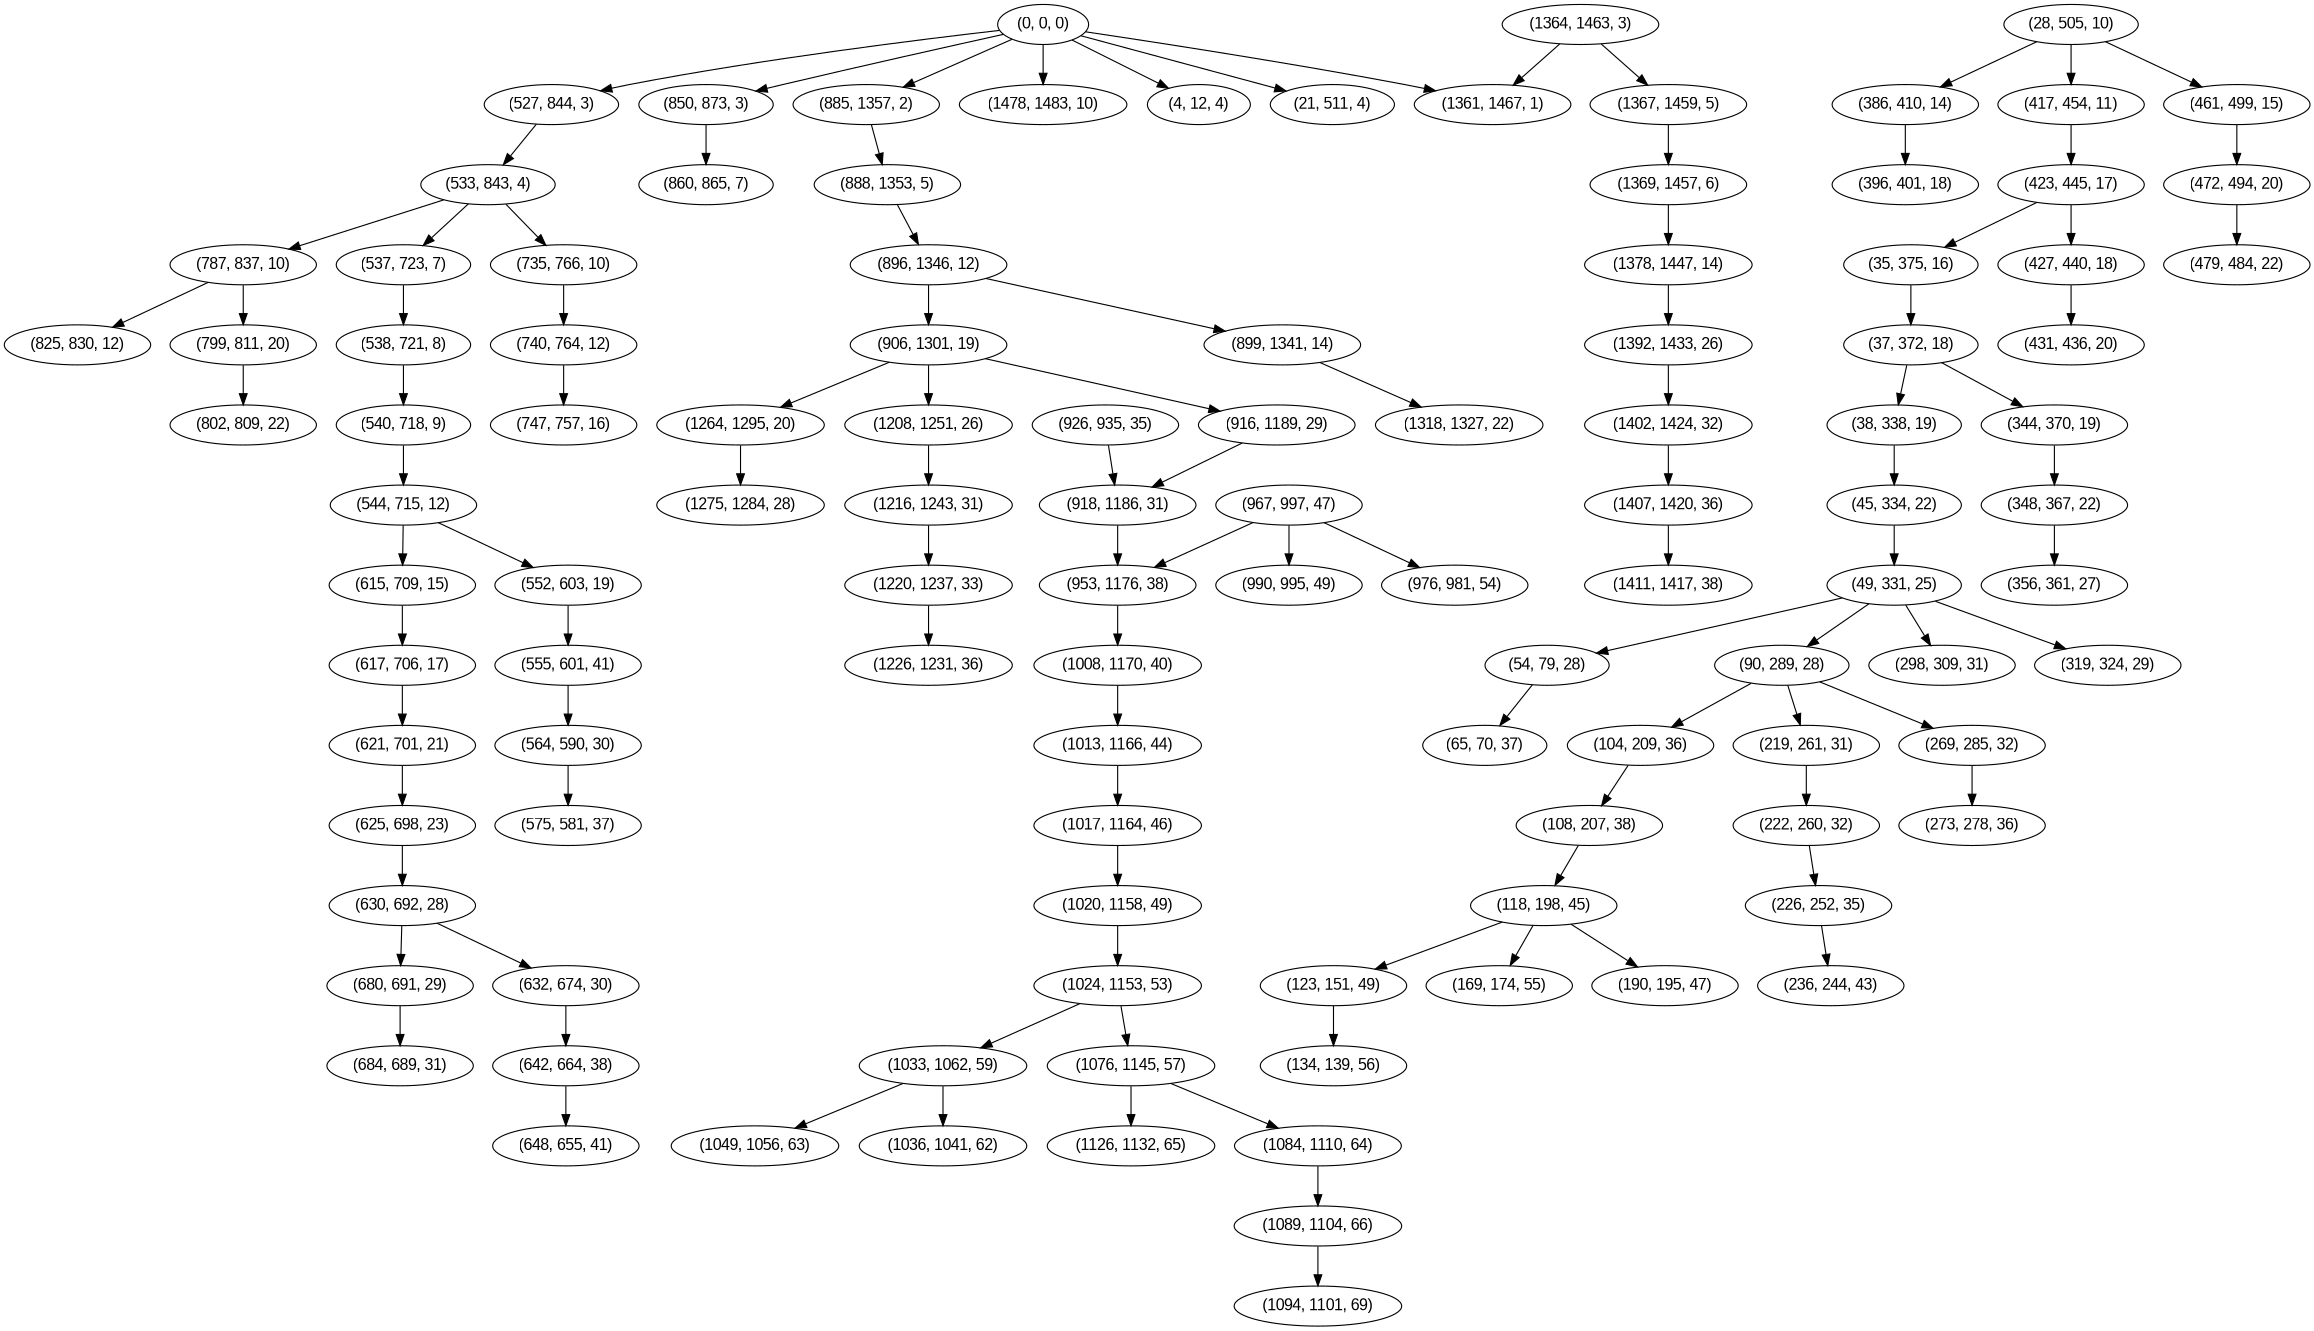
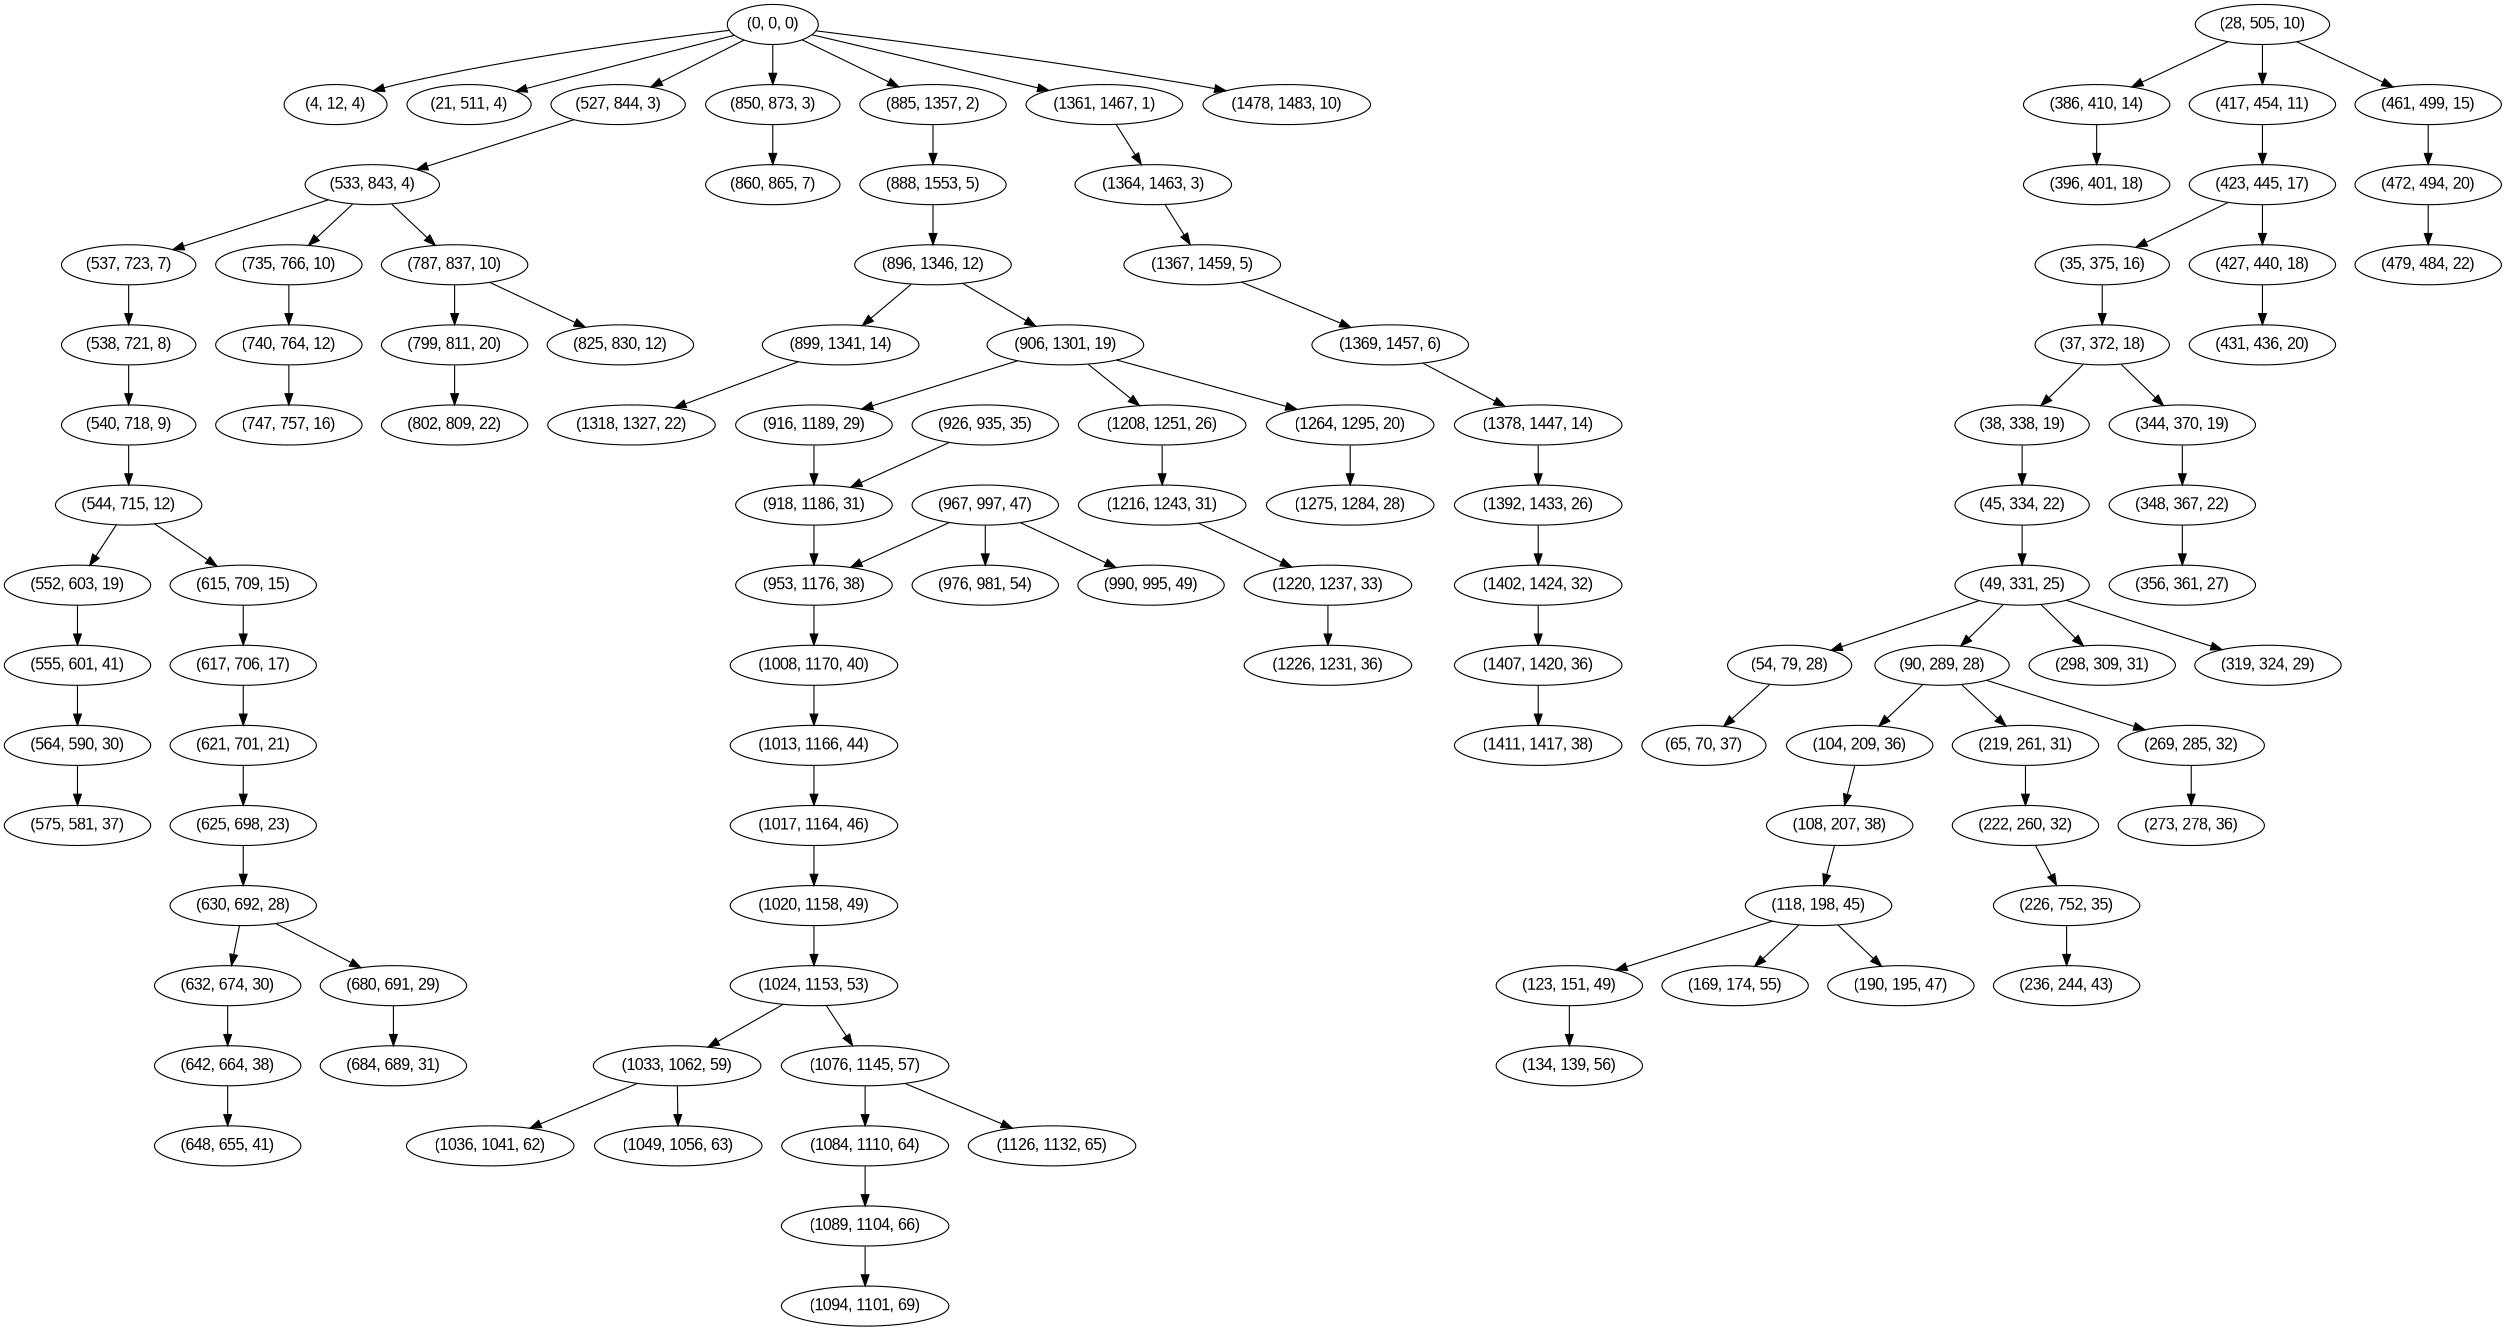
edge "(1364, 1463, 3)" -> "(1361, 1467, 1)": reversed
node "(888, 1353, 5)": label "(888, 1353, 5)" -> "(888, 1553, 5)"
node "(226, 252, 35)": label "(226, 252, 35)" -> "(226, 752, 35)"
